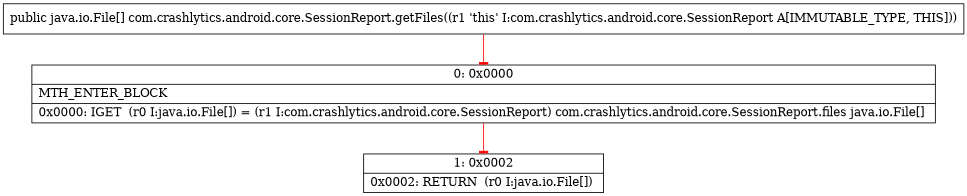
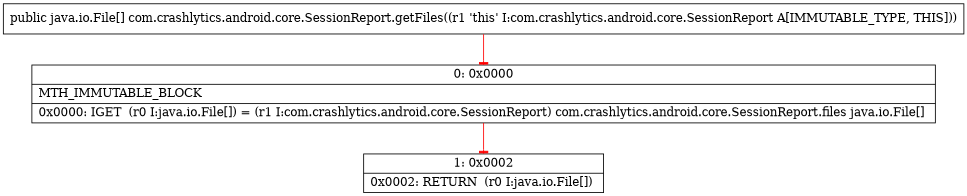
node "0: 0x0000": text "MTH_ENTER_BLOCK" -> "MTH_IMMUTABLE_BLOCK"
